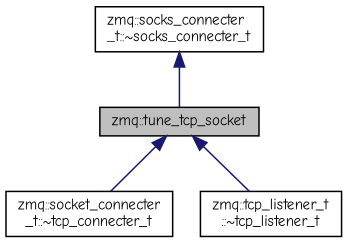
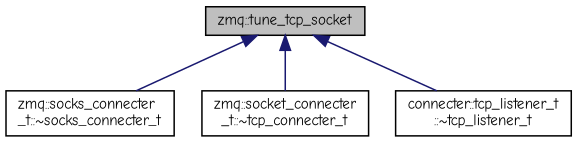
edge "zmq::tune_tcp_socket" -> "zmq::socks_connecter _t::~socks_connecter_t": reversed
node "zmq::tcp_listener_t ::~tcp_listener_t": label "zmq::tcp_listener_t ::~tcp_listener_t" -> "connecter::tcp_listener_t ::~tcp_listener_t"
